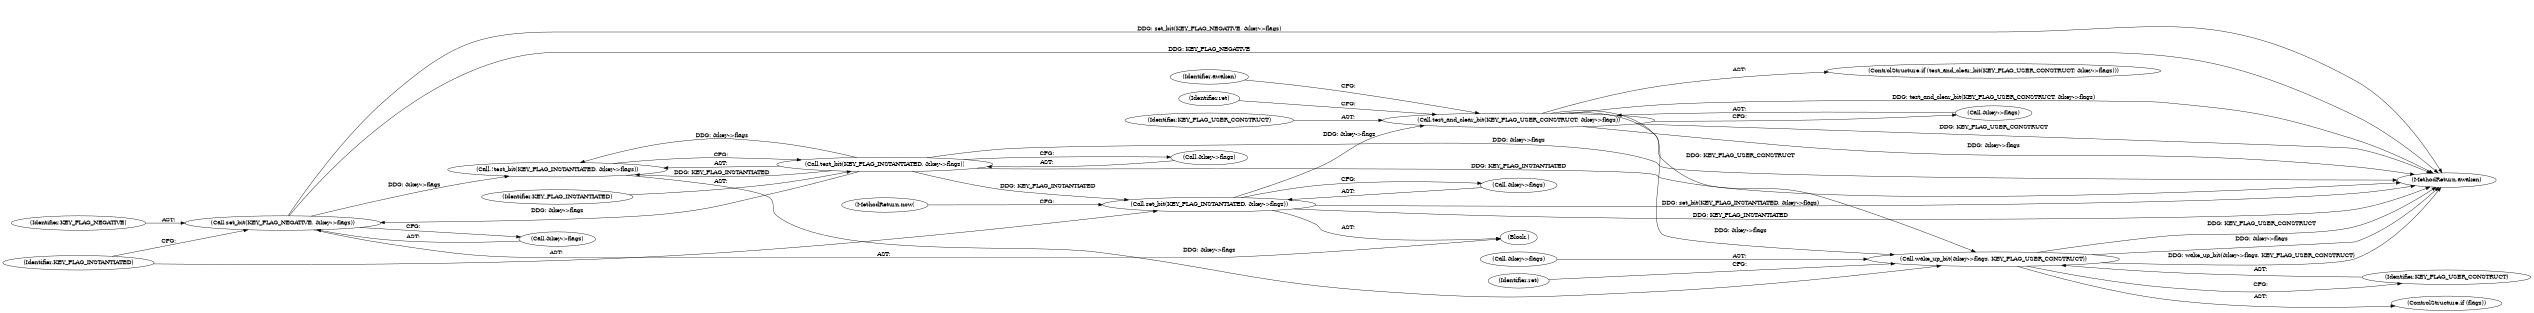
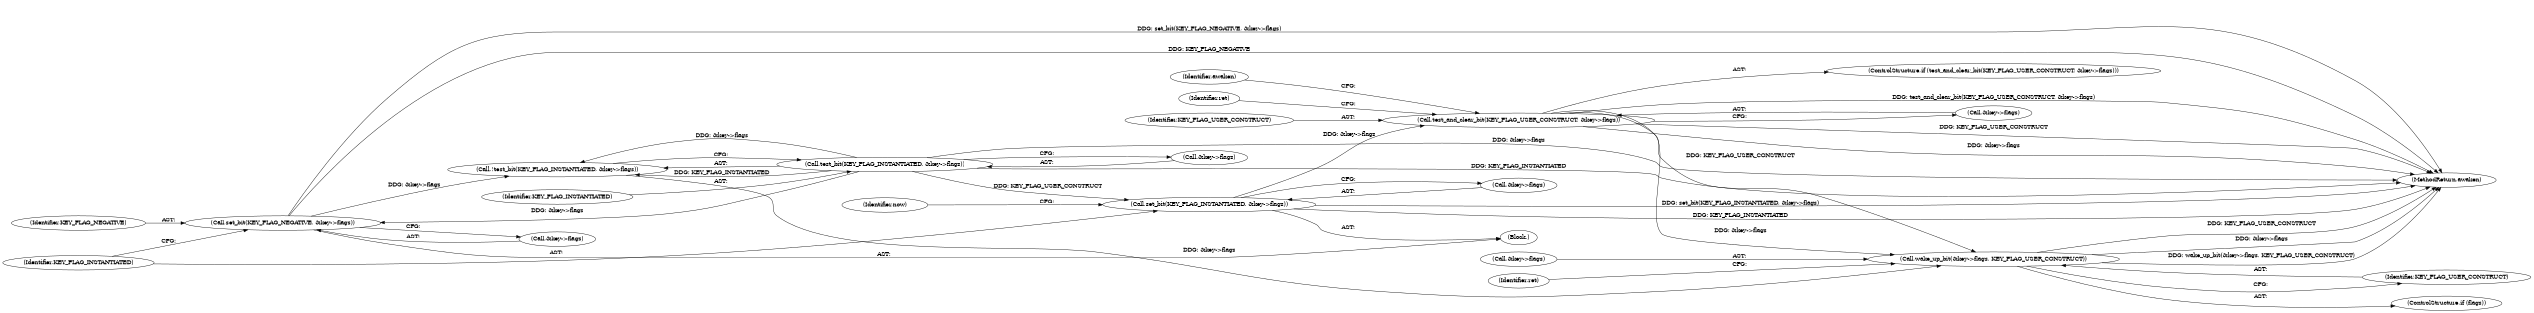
edge "(Call,test_bit(KEY_FLAG_INSTANTIATED, &key->flags))" -> "(Call,set_bit(KEY_FLAG_INSTANTIATED, &key->flags))": label "DDG: KEY_FLAG_INSTANTIATED" -> "DDG: KEY_FLAG_USER_CONSTRUCT"
node "(MethodReturn,now)": label "(MethodReturn,now)" -> "(Identifier,now)"
